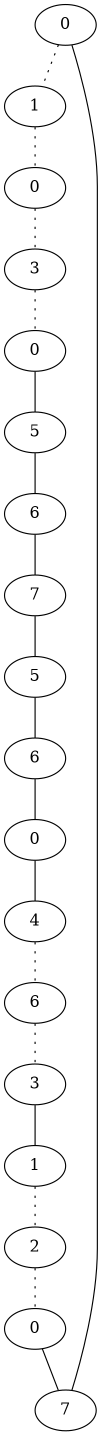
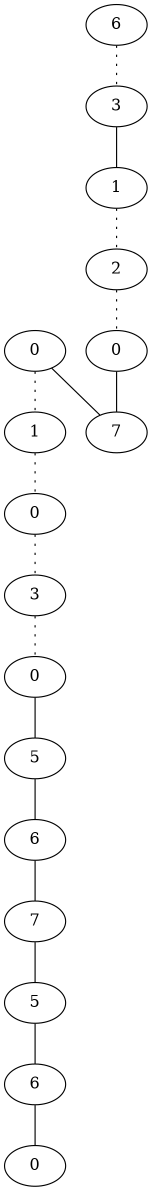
node "4": removed
